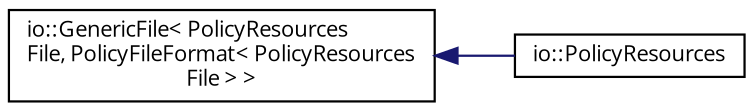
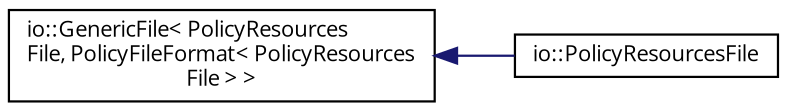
node "io::PolicyResources": label "io::PolicyResources" -> "io::PolicyResourcesFile"
